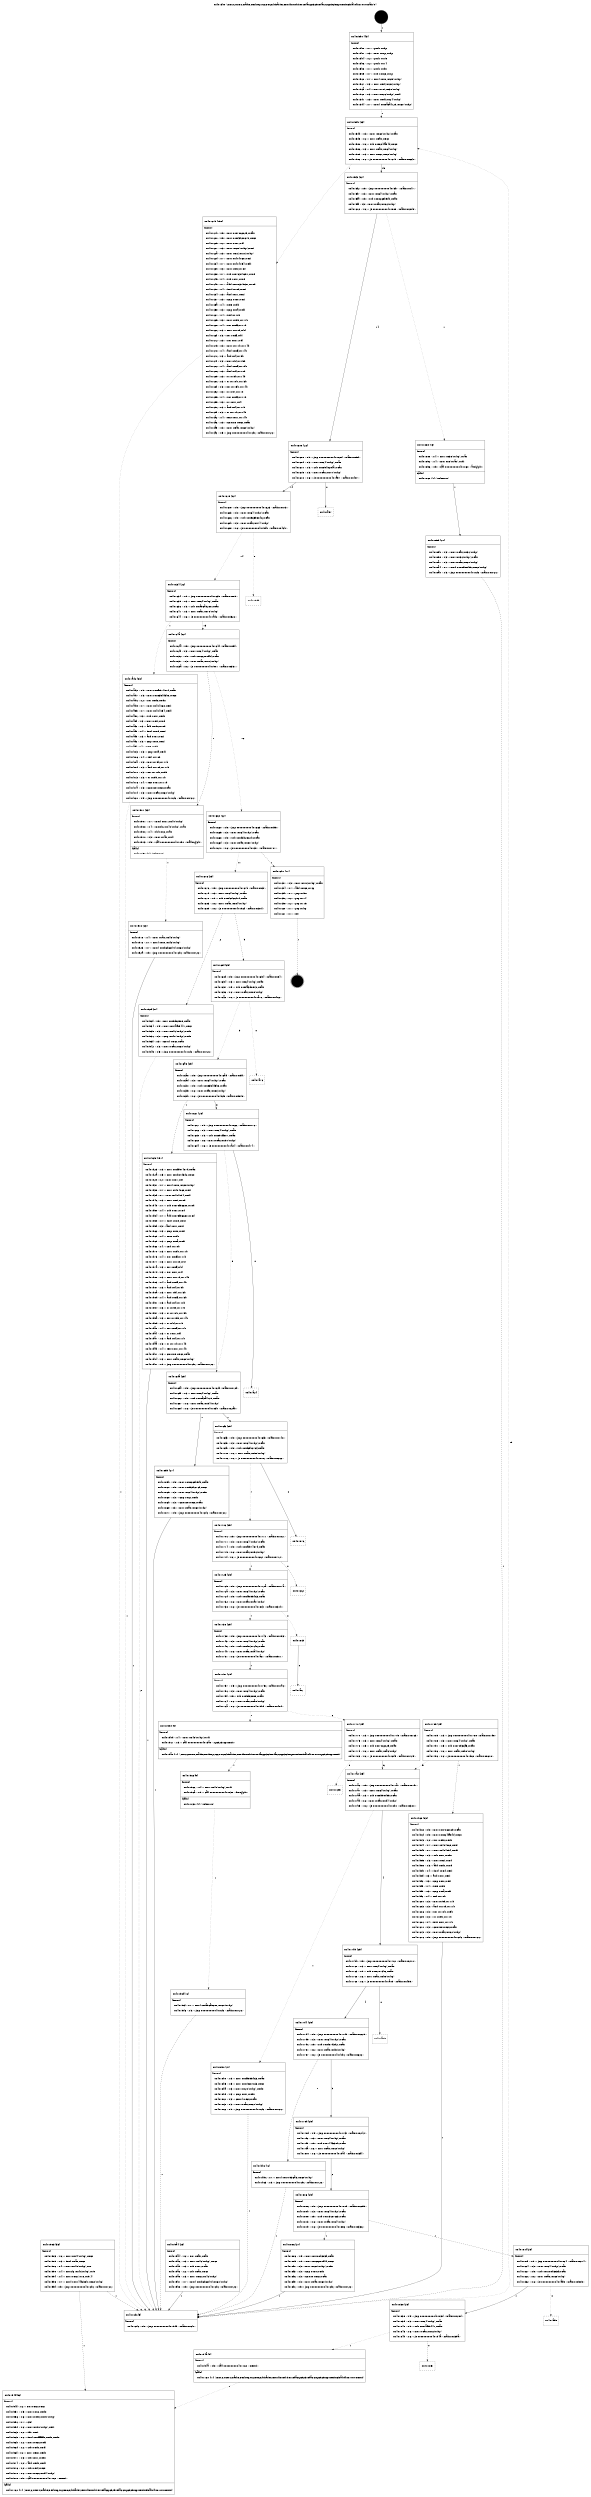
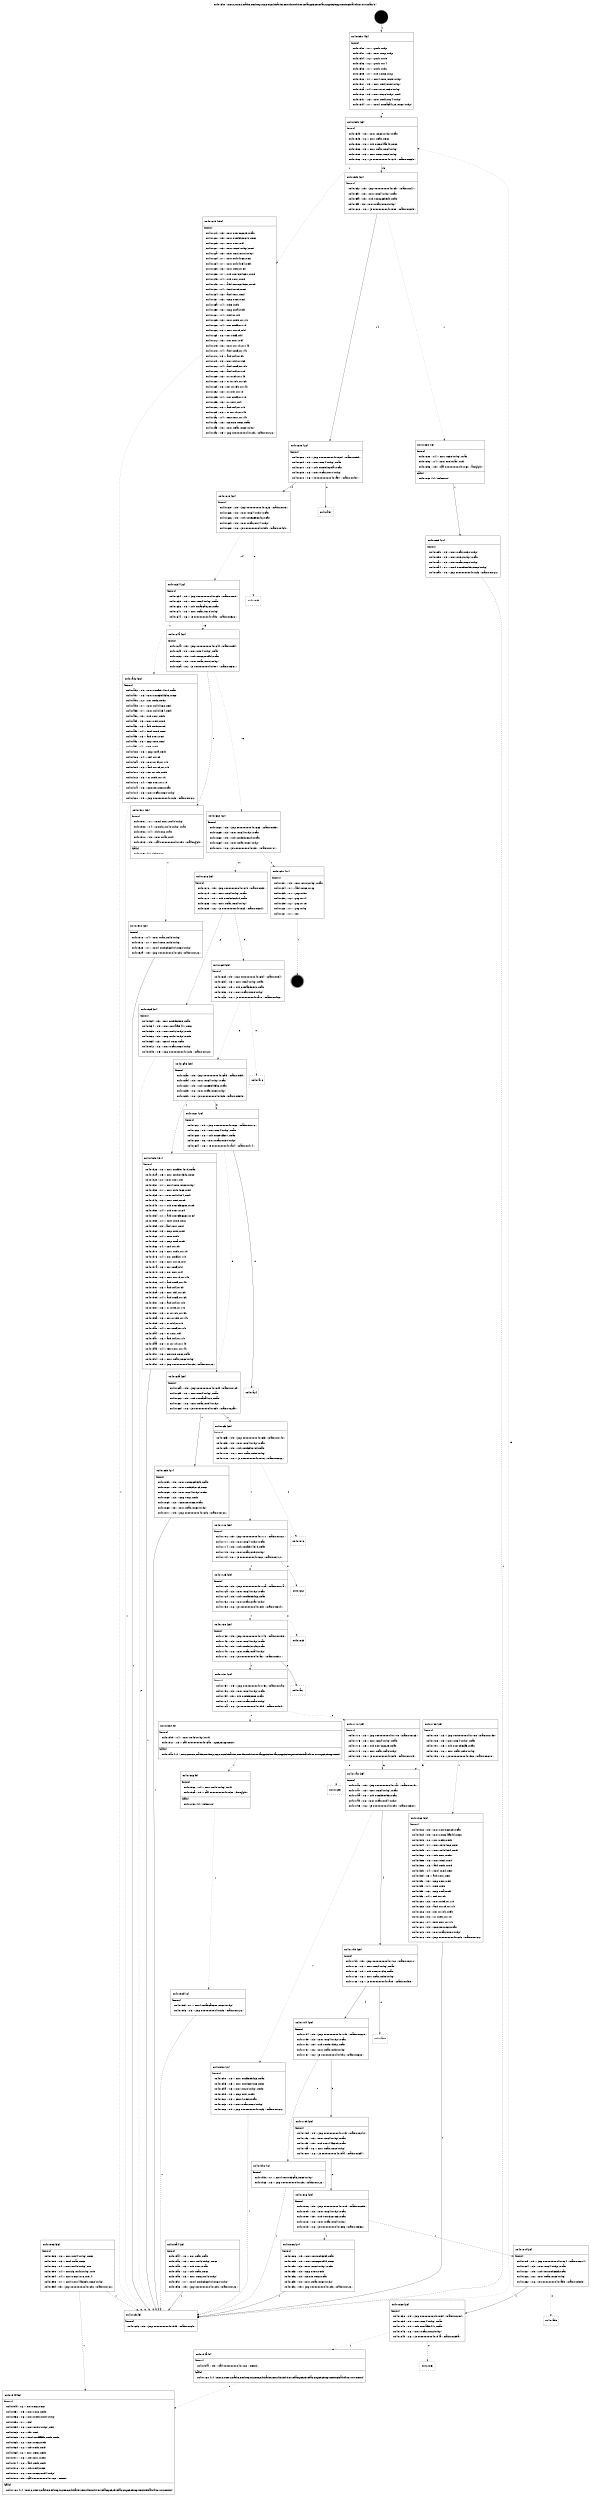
edge "0x4016f3 [25]" -> "0x401876": style solid -> dotted
edge "0x4018cb" -> "0x401ac1": now "0x40173e [25]" -> "0x401ac1"
